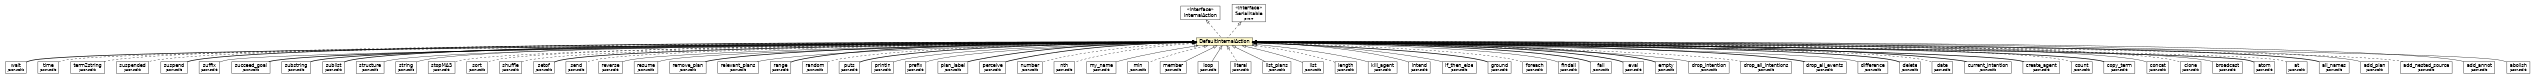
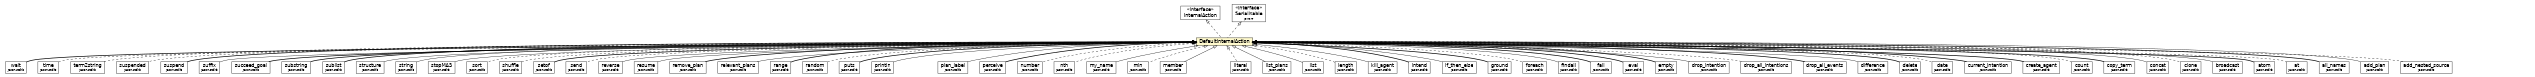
edge "stopMAS" -> "DefaultInternalAction": style dashed -> solid
edge "plan_label" -> "DefaultInternalAction": style bold -> solid
edge "intend" -> "DefaultInternalAction": style solid -> bold
node "prefix": removed
node "loop": removed
node "add_annot": removed
node "abolish": removed
